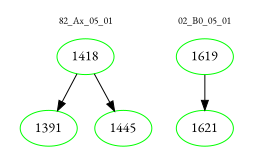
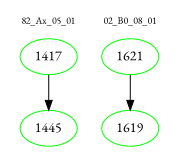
cluster "02_B0_05_01": label "02_B0_05_01" -> "02_B0_08_01"
node "1418": label "1418" -> "1417"
edge "1619" -> "1621": reversed
node "1391": removed
